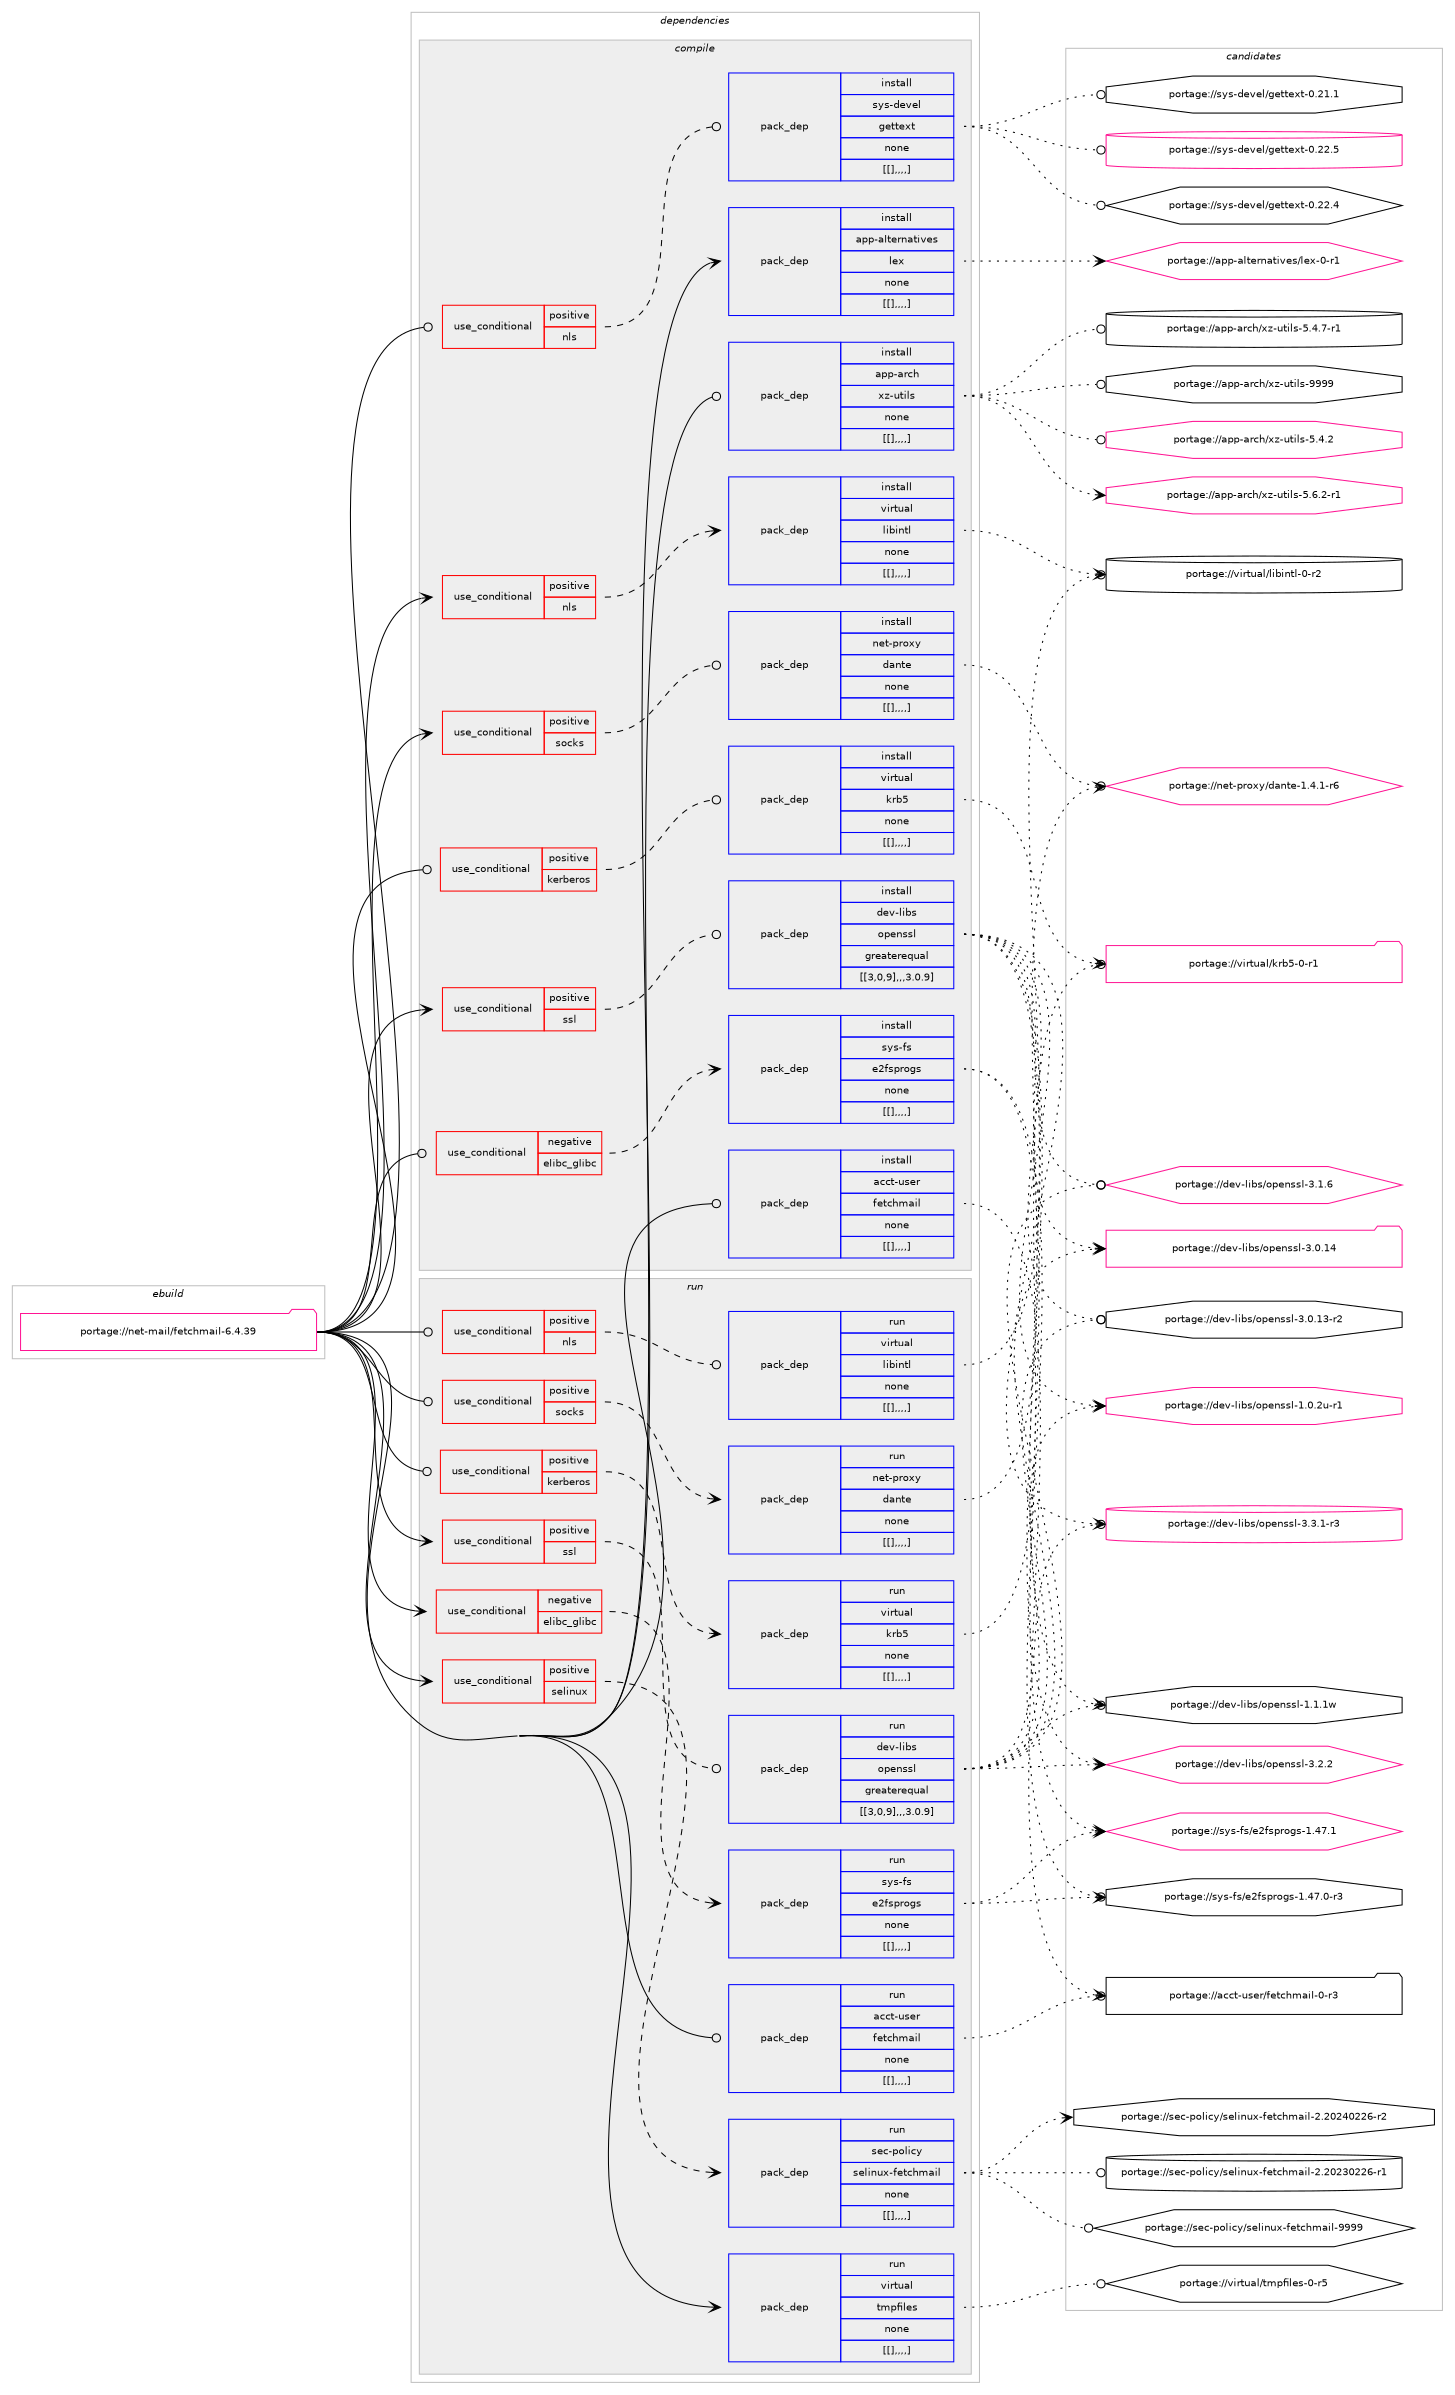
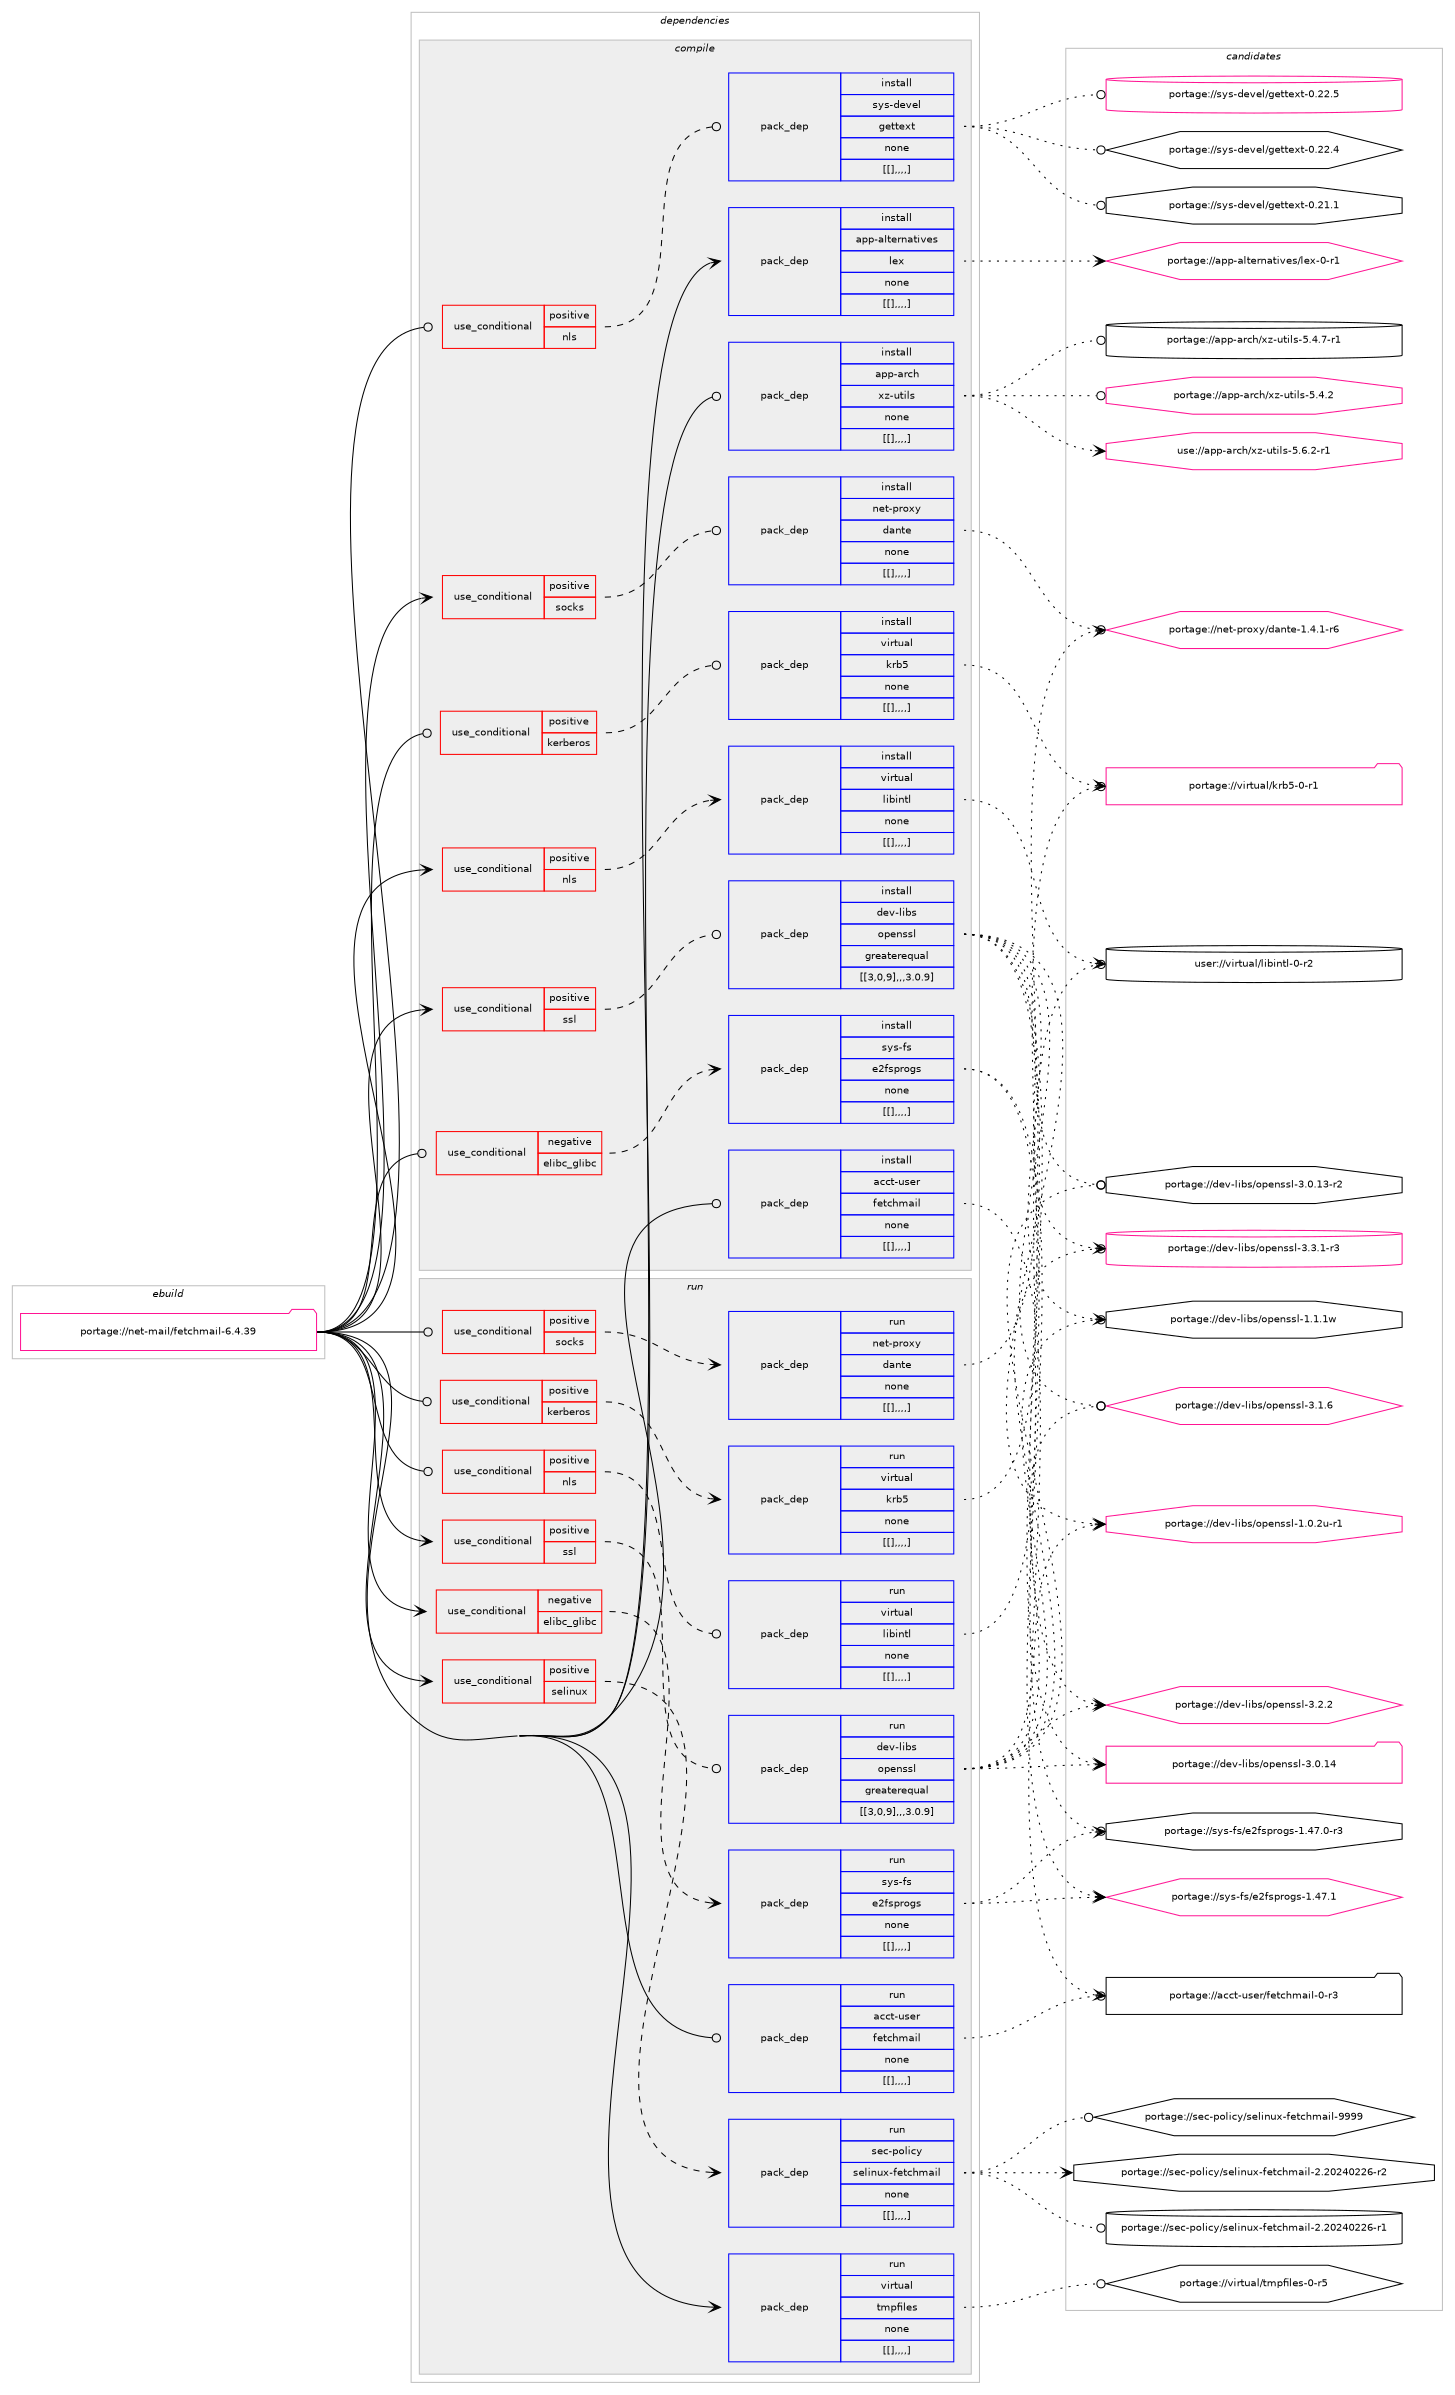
node "portage://app-arch/xz-utils-9999": removed
node "portage://app-arch/xz-utils-5.6.2-r1": label "portage://app-arch/xz-utils-5.6.2-r1" -> "use://app-arch/xz-utils-5.6.2-r1"
node "portage://virtual/libintl-0-r2": label "portage://virtual/libintl-0-r2" -> "user://virtual/libintl-0-r2"
node "portage://sec-policy/selinux-fetchmail-2.20230226-r1": label "portage://sec-policy/selinux-fetchmail-2.20230226-r1" -> "portage://sec-policy/selinux-fetchmail-2.20240226-r1"
